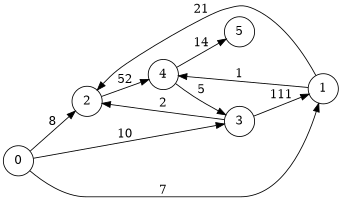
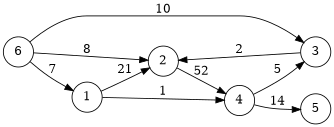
edge "3" -> "1": removed, label "111"
node "0": label "0" -> "6"
